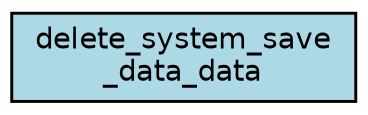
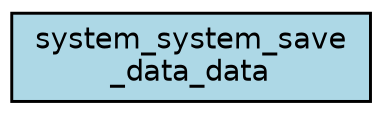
node "delete_system_save _data_data": label "delete_system_save _data_data" -> "system_system_save _data_data"
